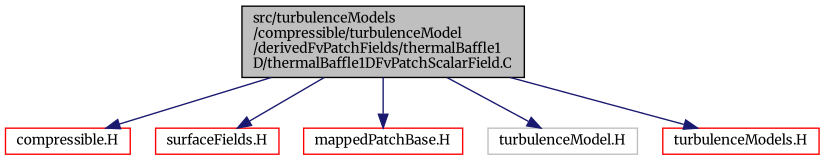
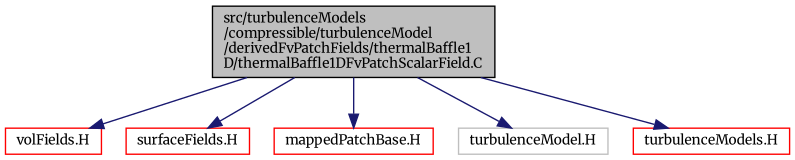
node "compressible.H": label "compressible.H" -> "volFields.H"
